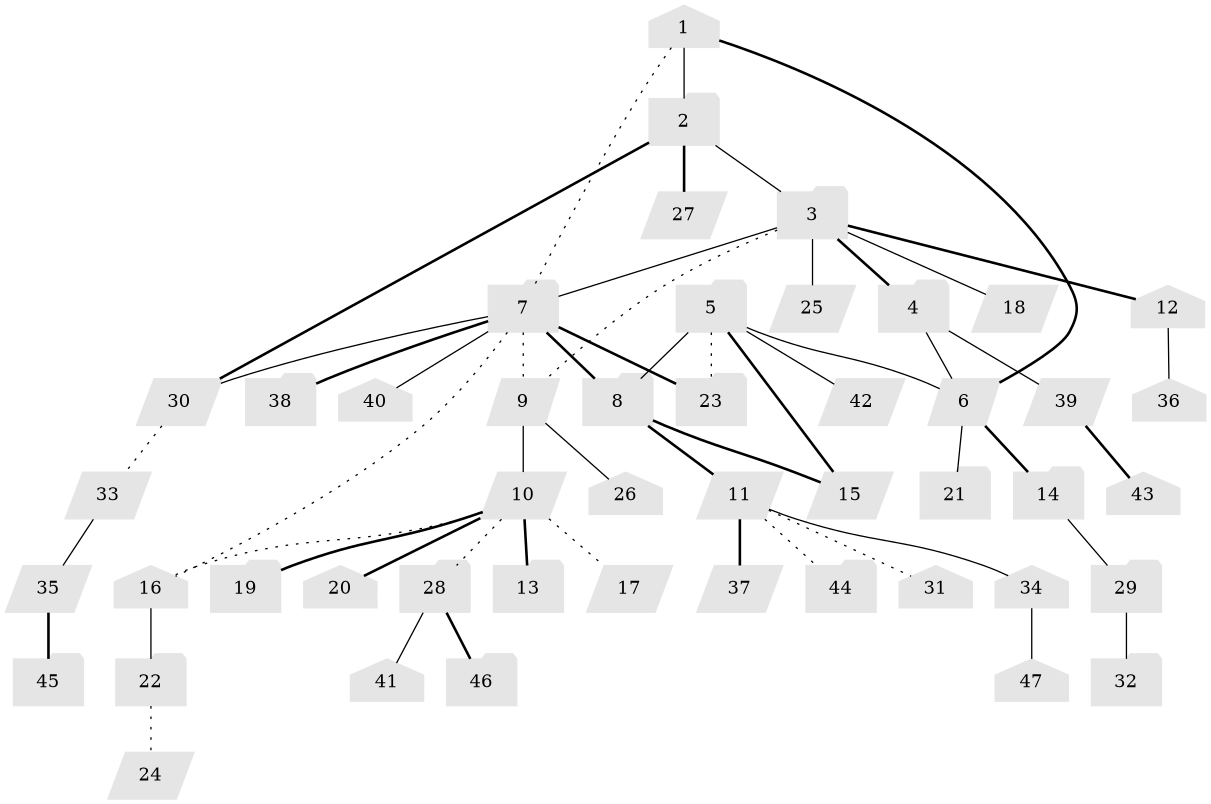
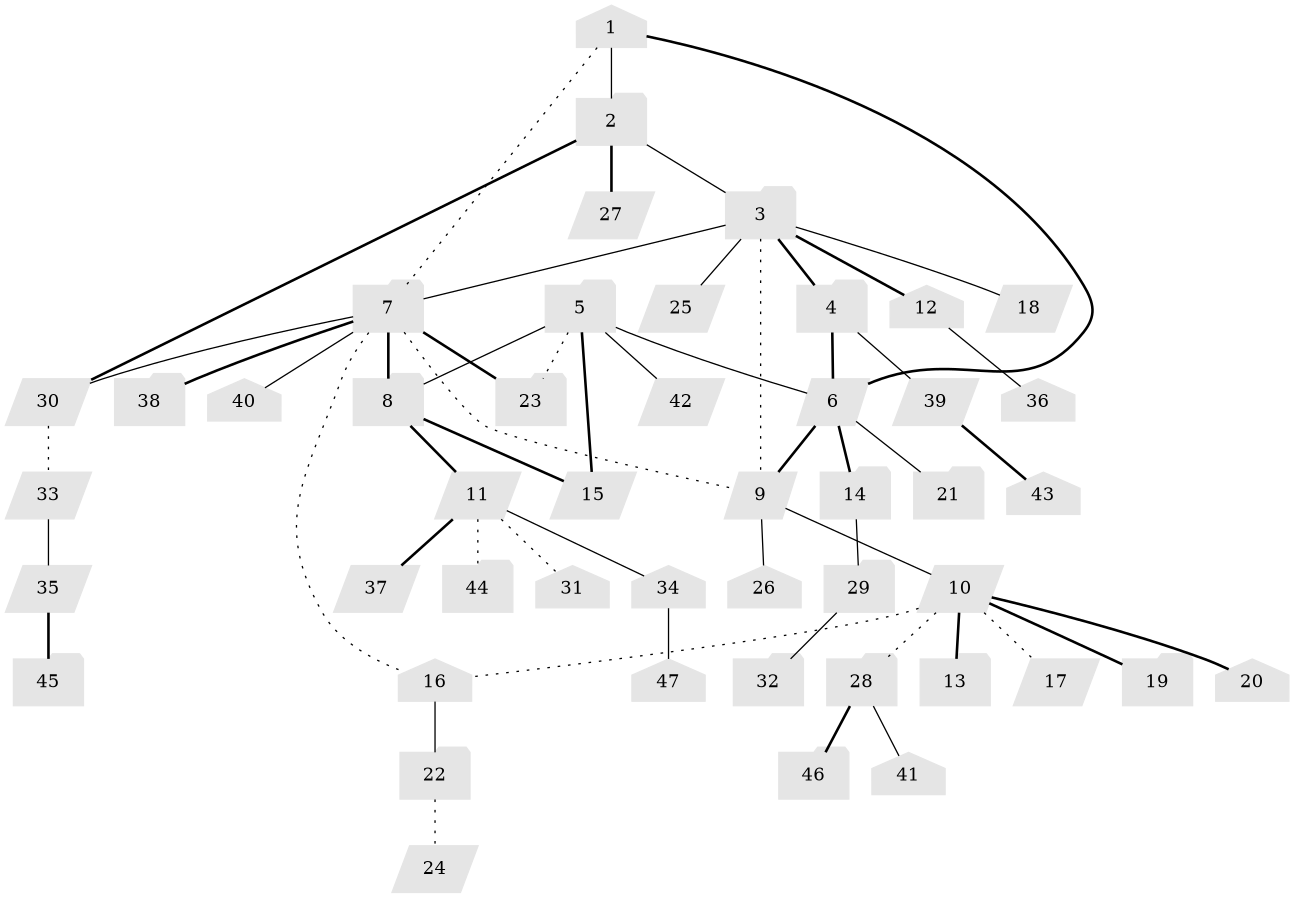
edge "4" -- "6": style solid -> bold
edge "6" -- "9": added
